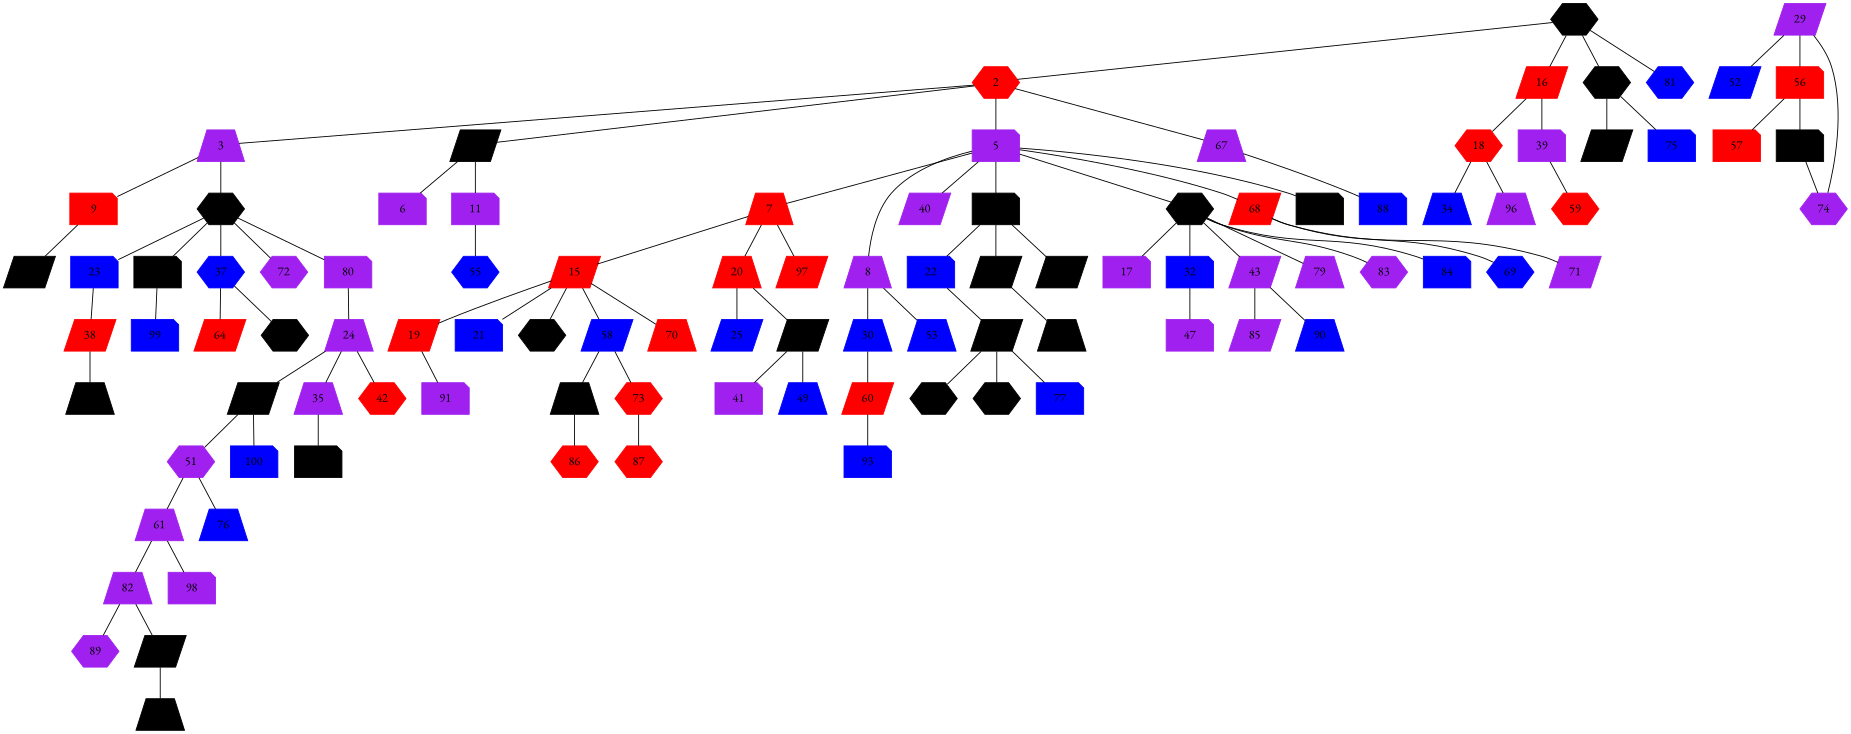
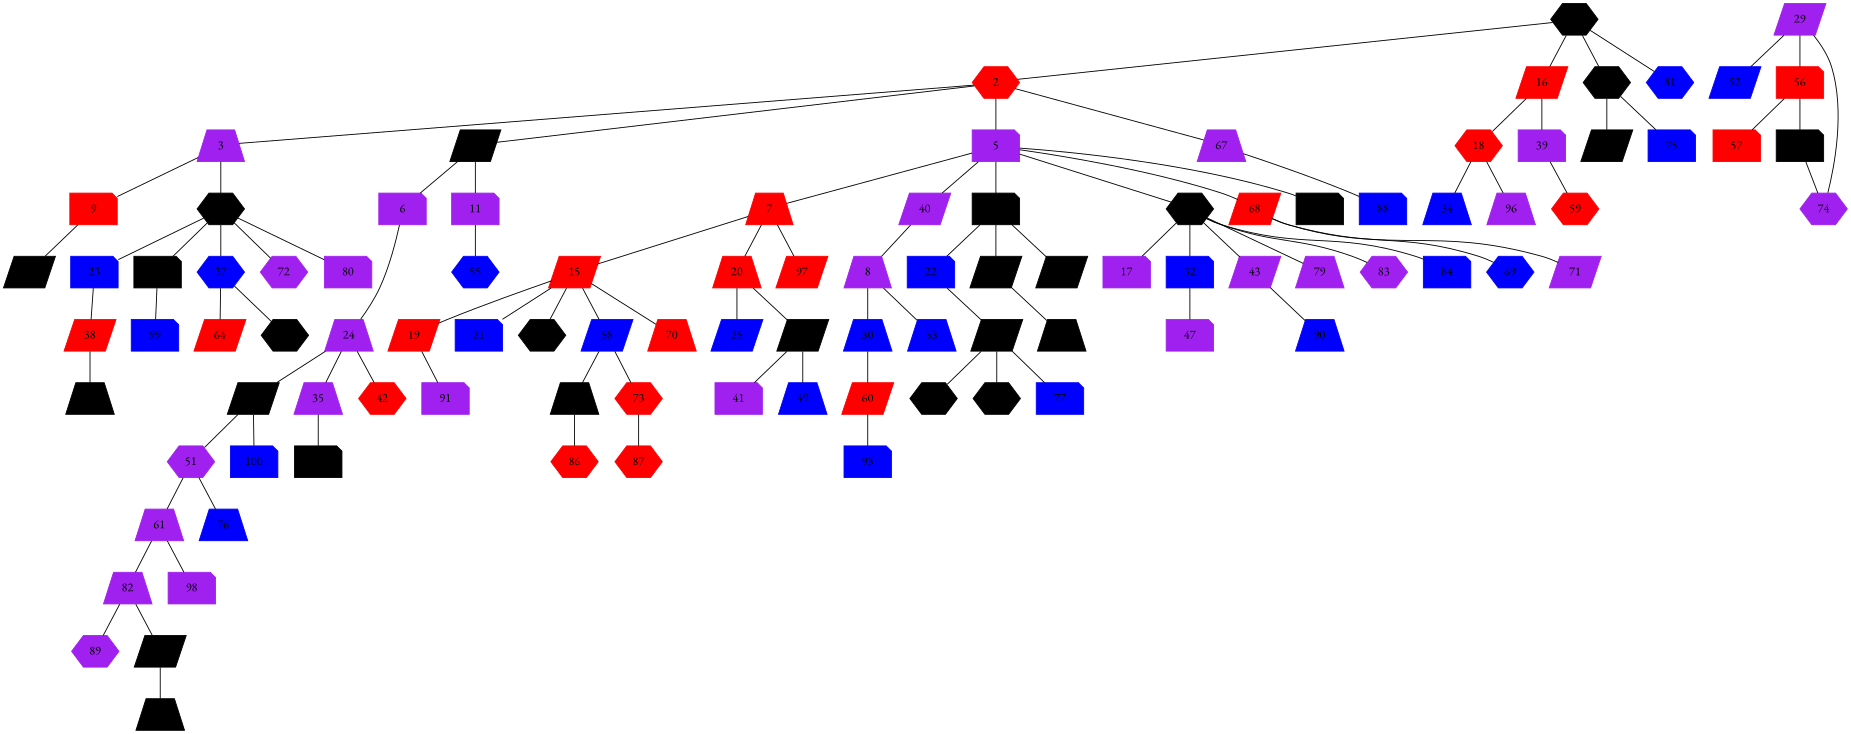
edge "5" -- "8": now "40" -- "8"
edge "80" -- "24": now "6" -- "24"
node "85": removed
